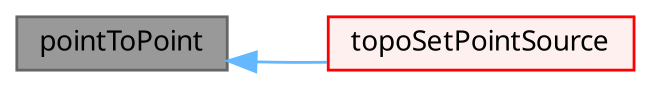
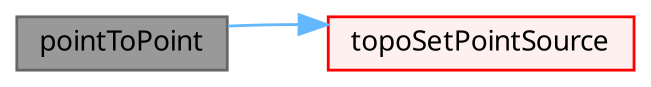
edge "topoSetPointSource" -> "pointToPoint": reversed
